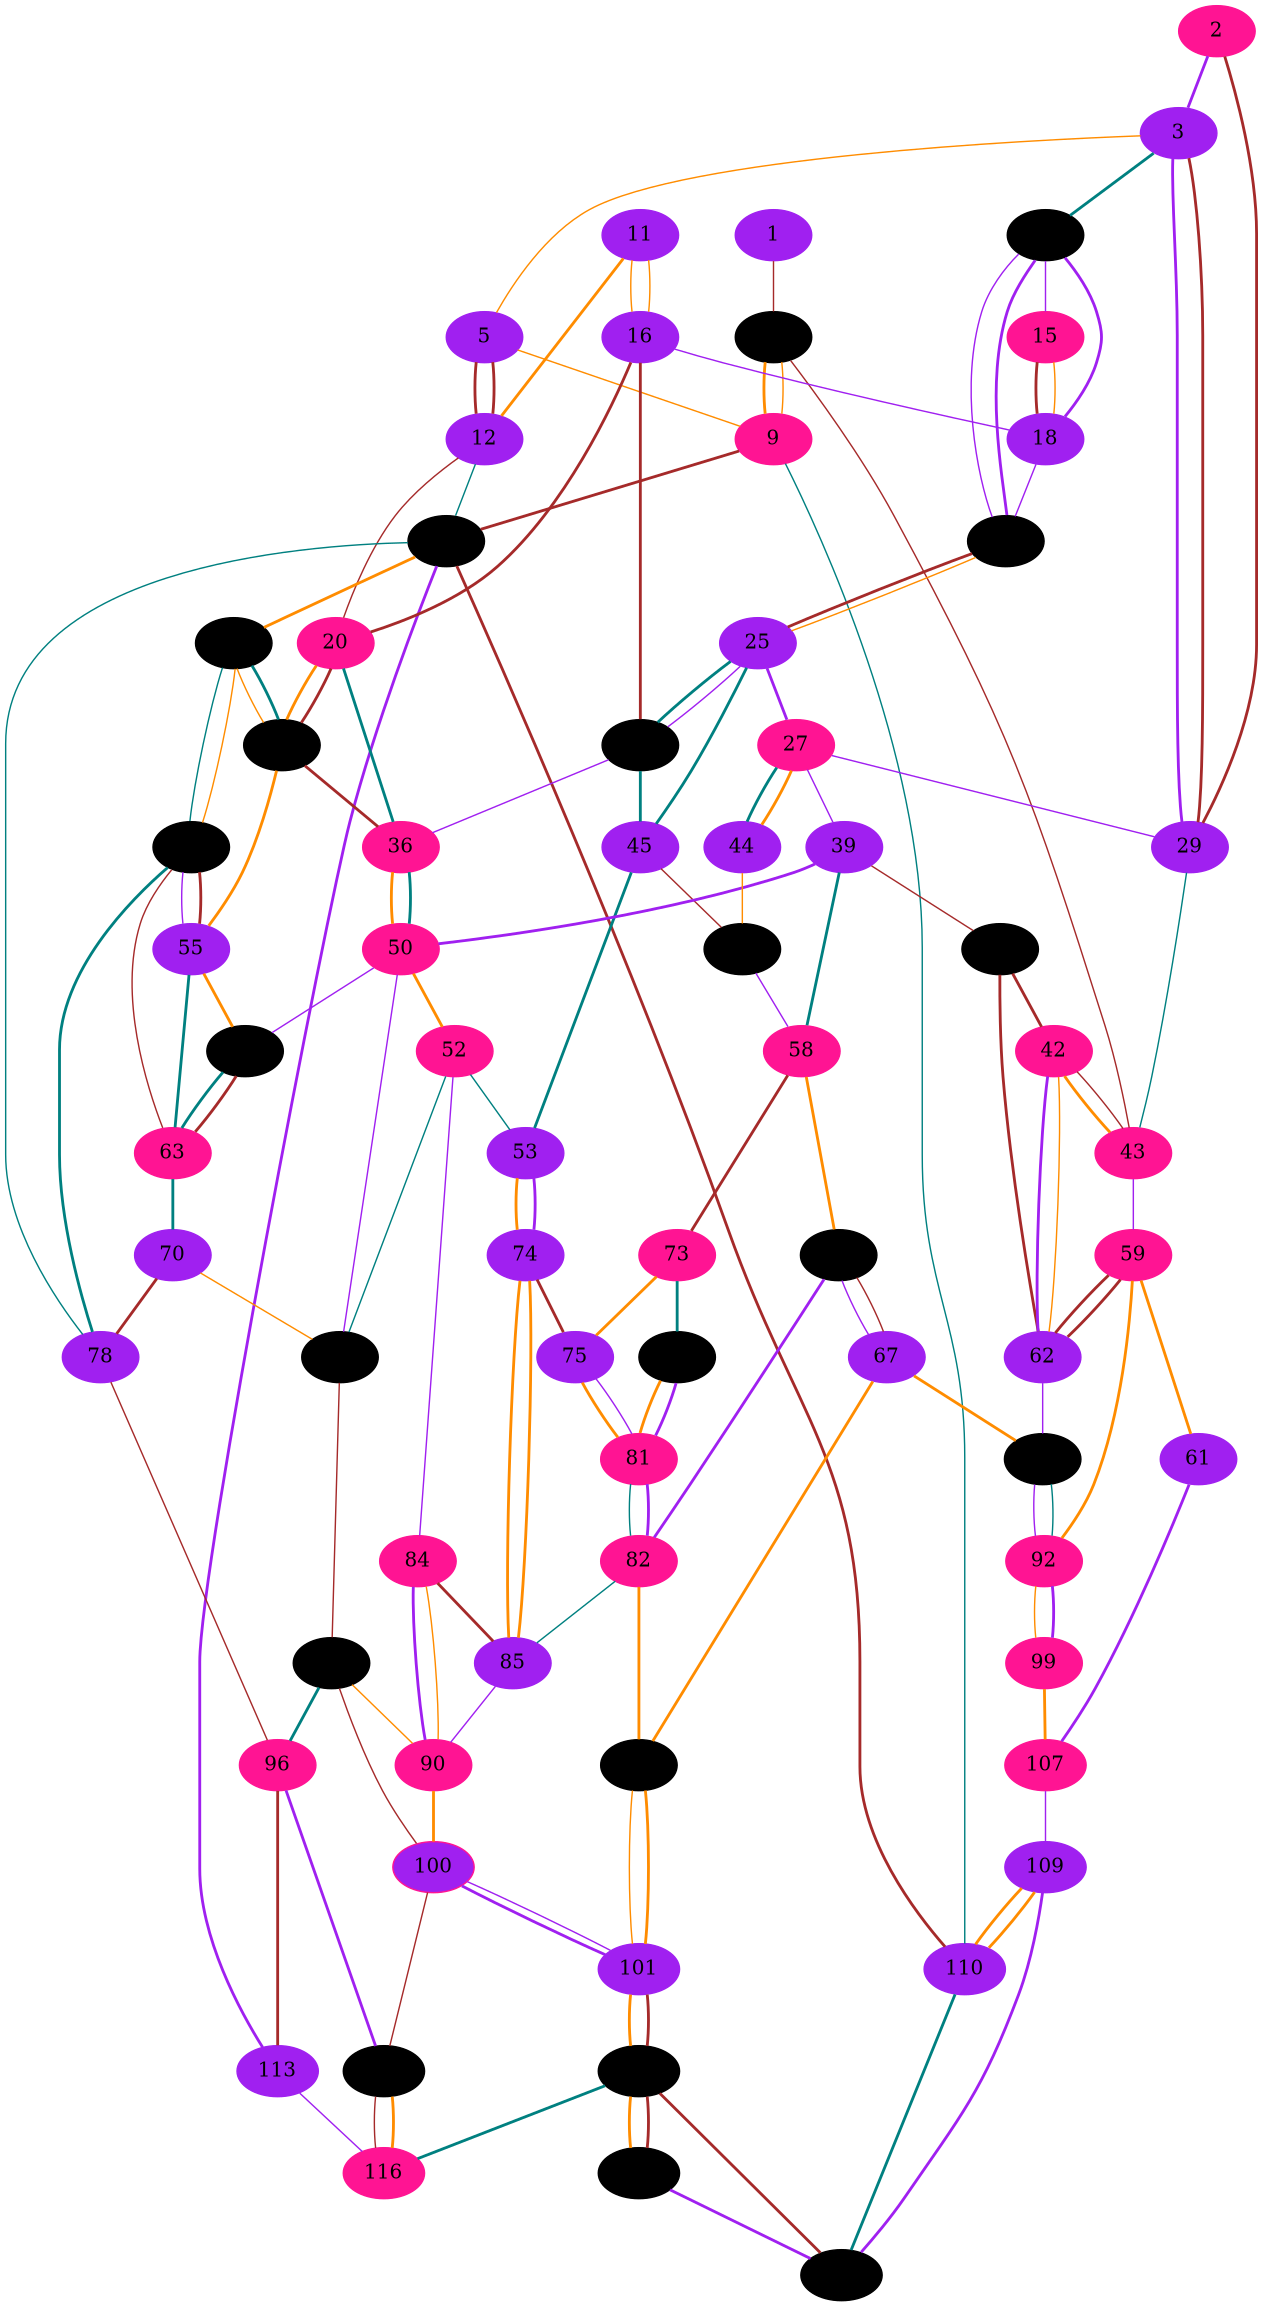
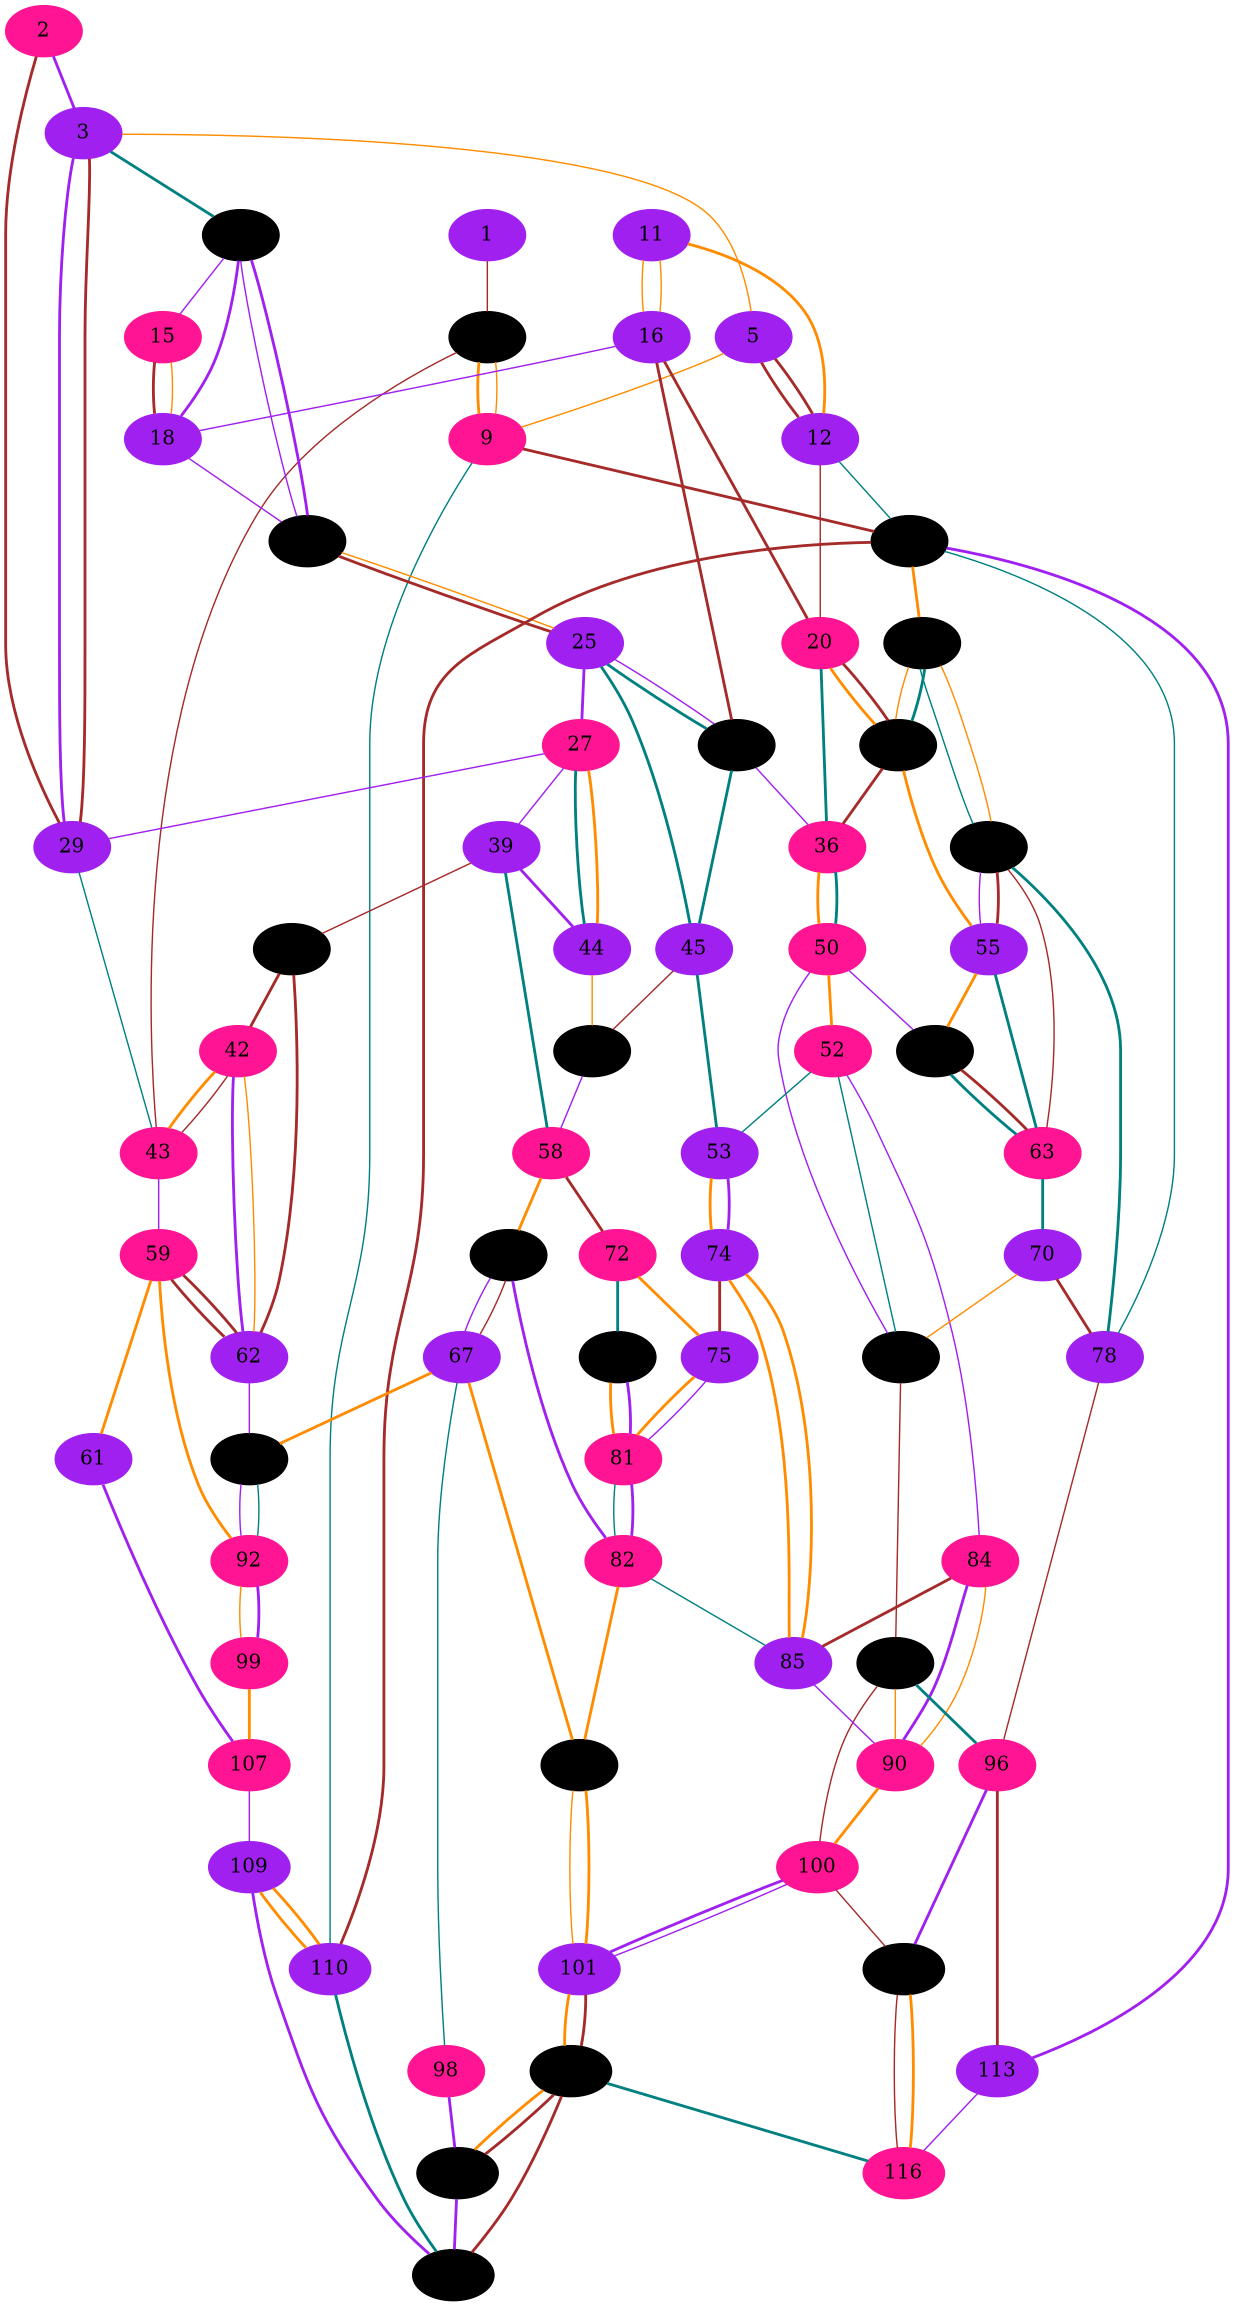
edge "39" -- "50": now "39" -- "44"
node "73": label "73" -> "72"
node "100": fillcolor purple -> deeppink
node "98": added
